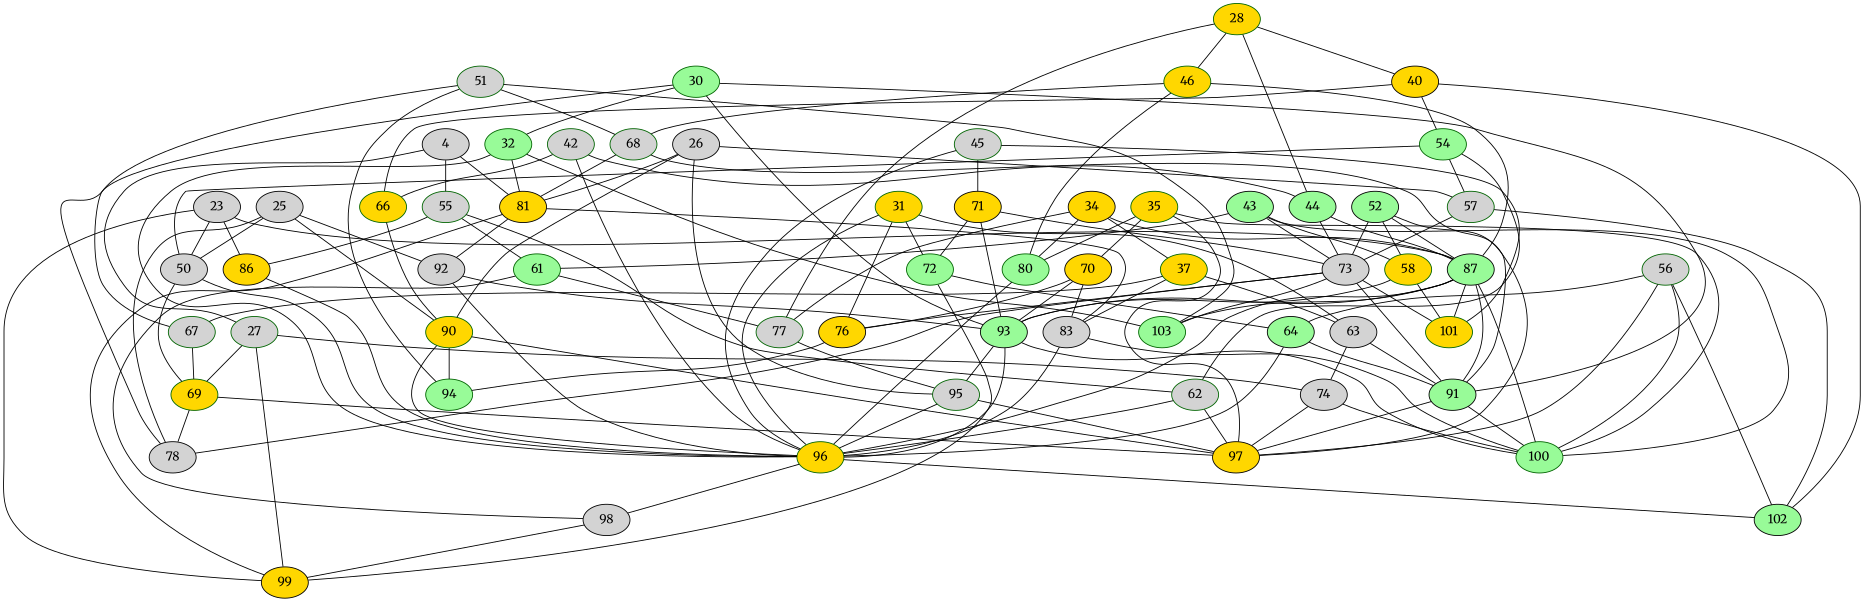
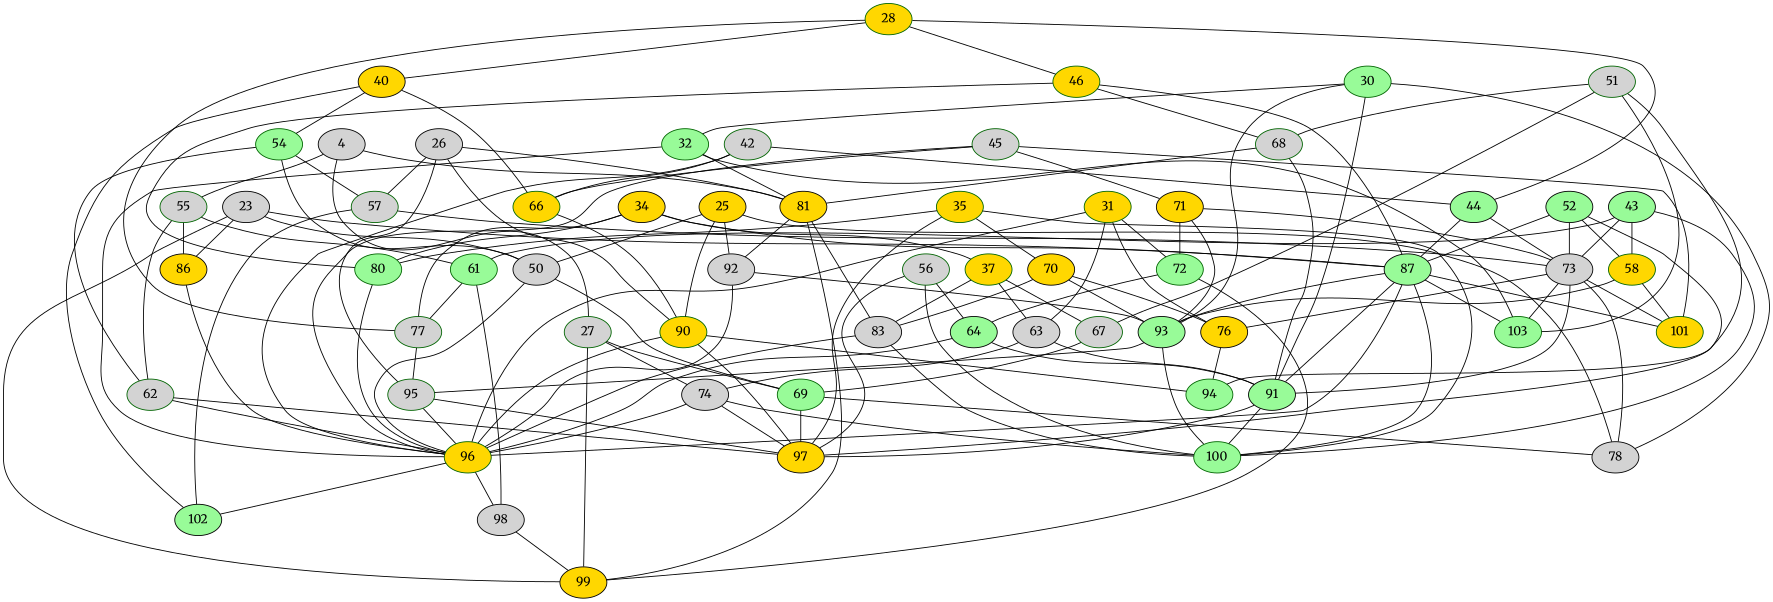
edge "45" -- "66": added
node "25": fillcolor lightgrey -> gold
edge "56" -- "102": removed
node "69": fillcolor gold -> palegreen
edge "93" -- "96": now "74" -- "96"
